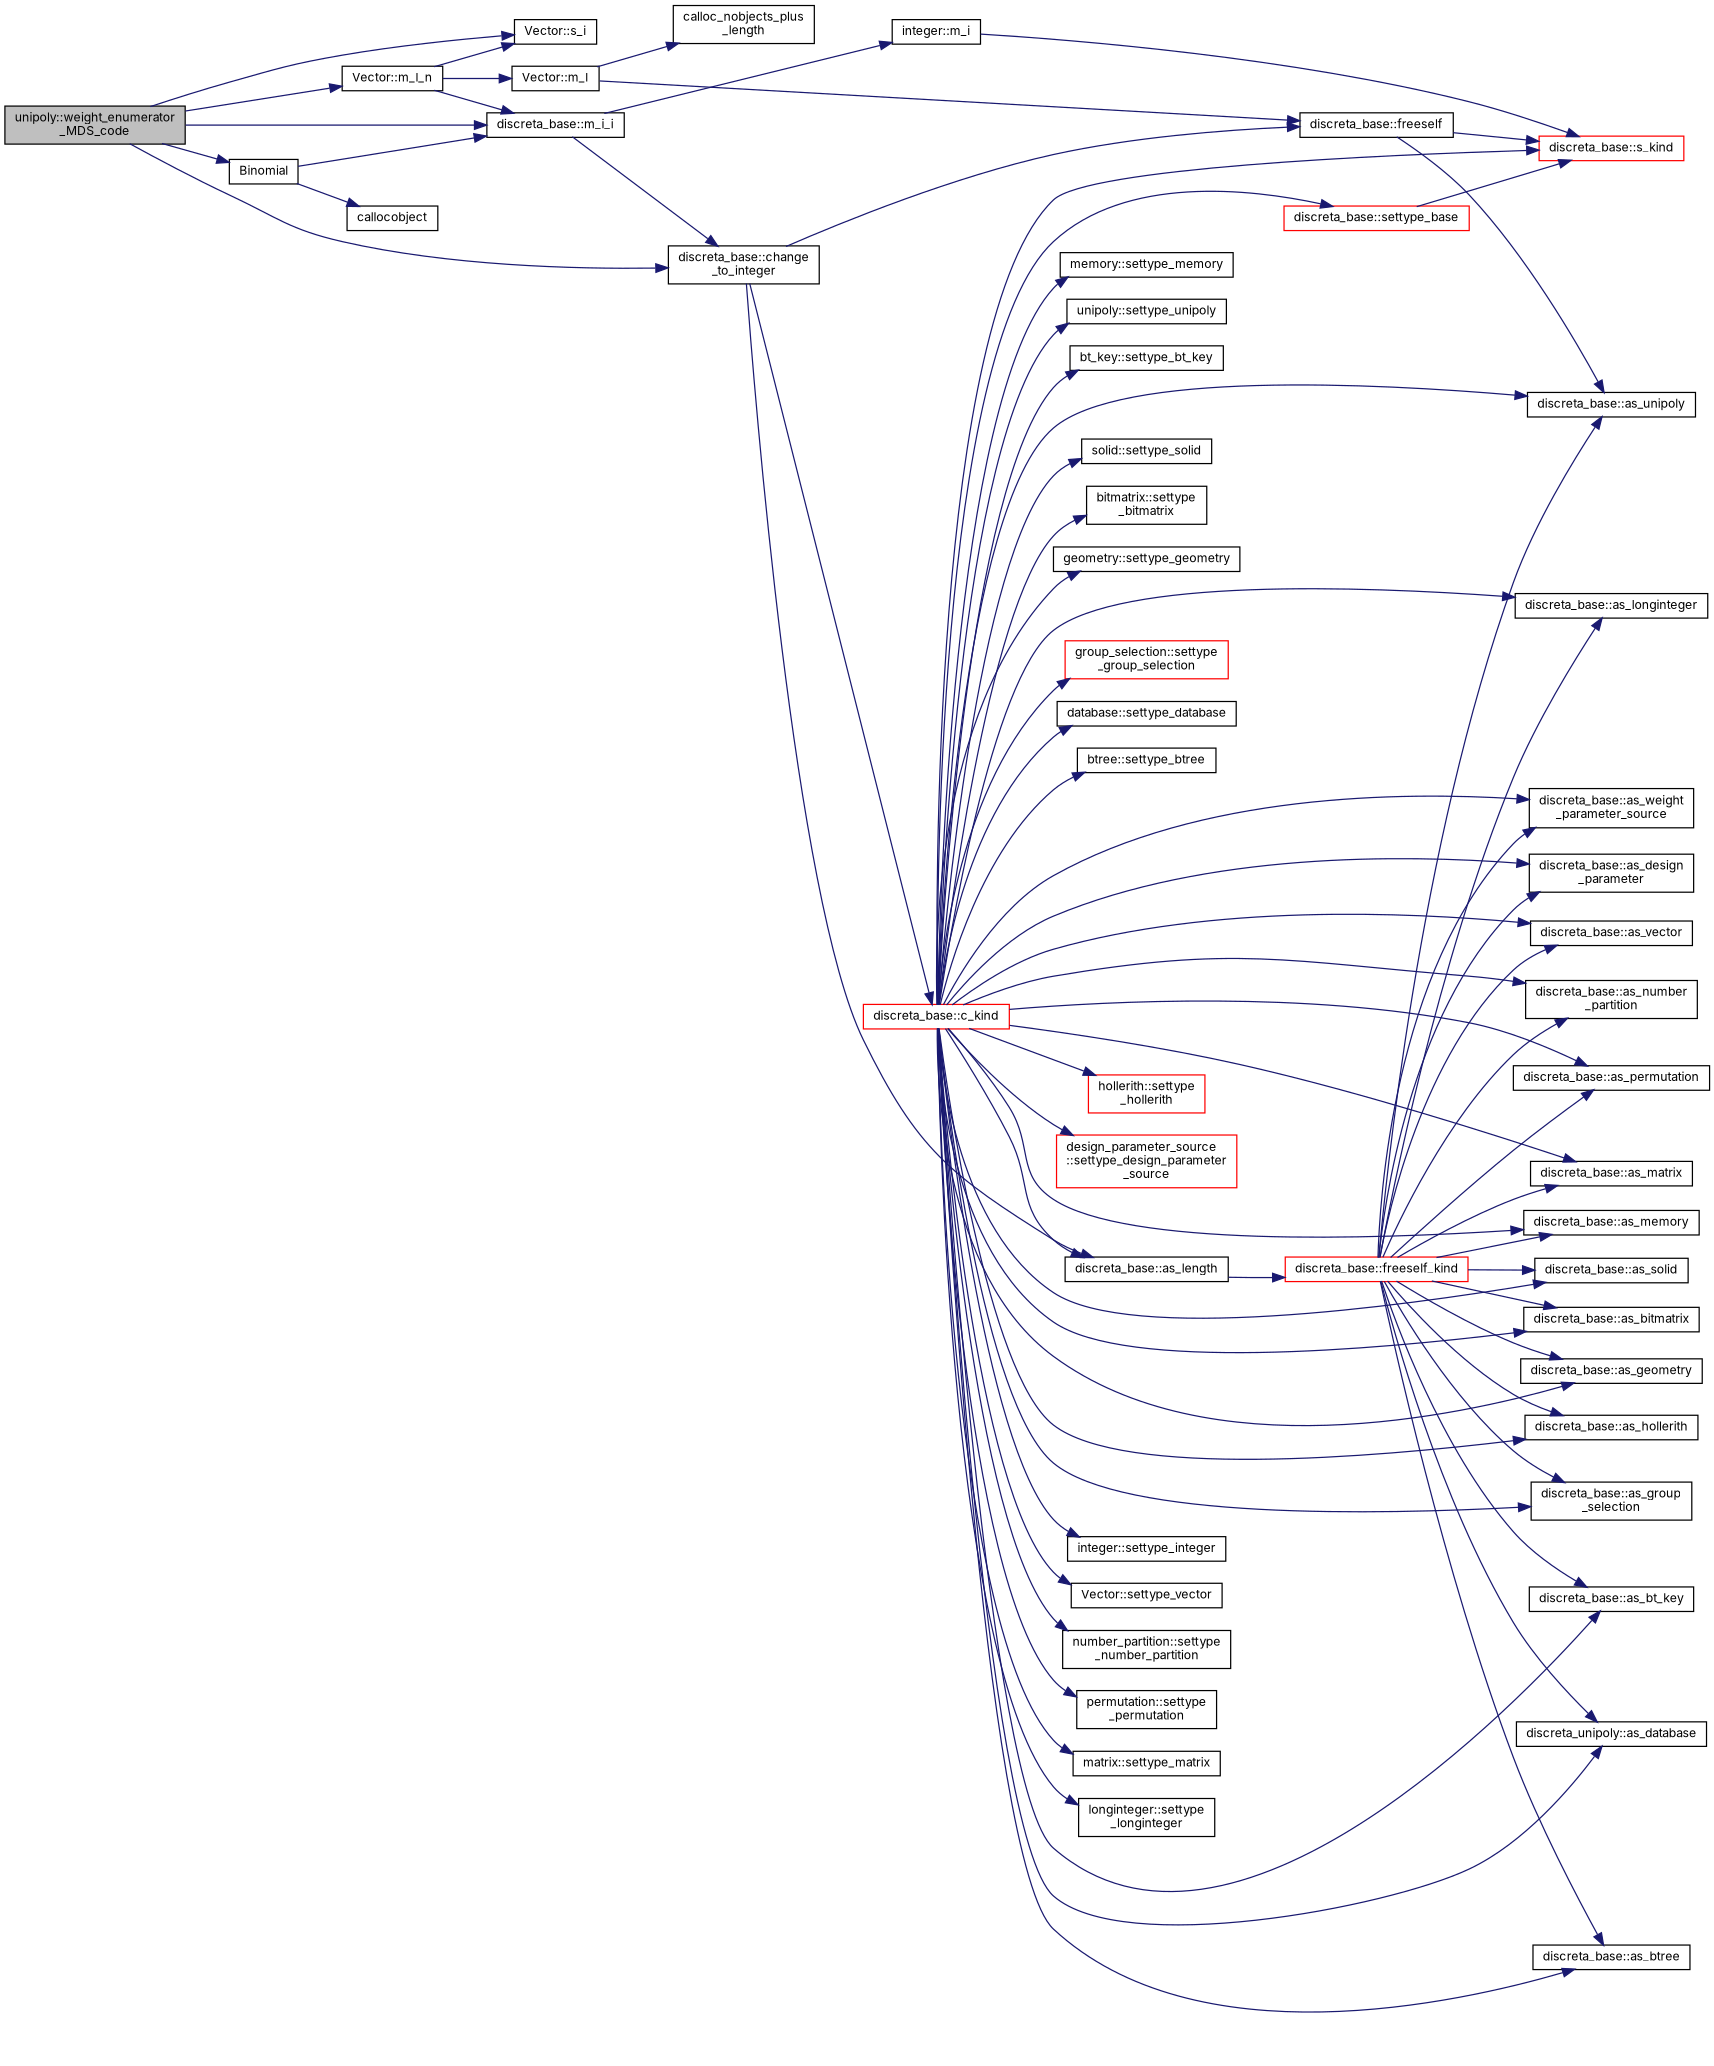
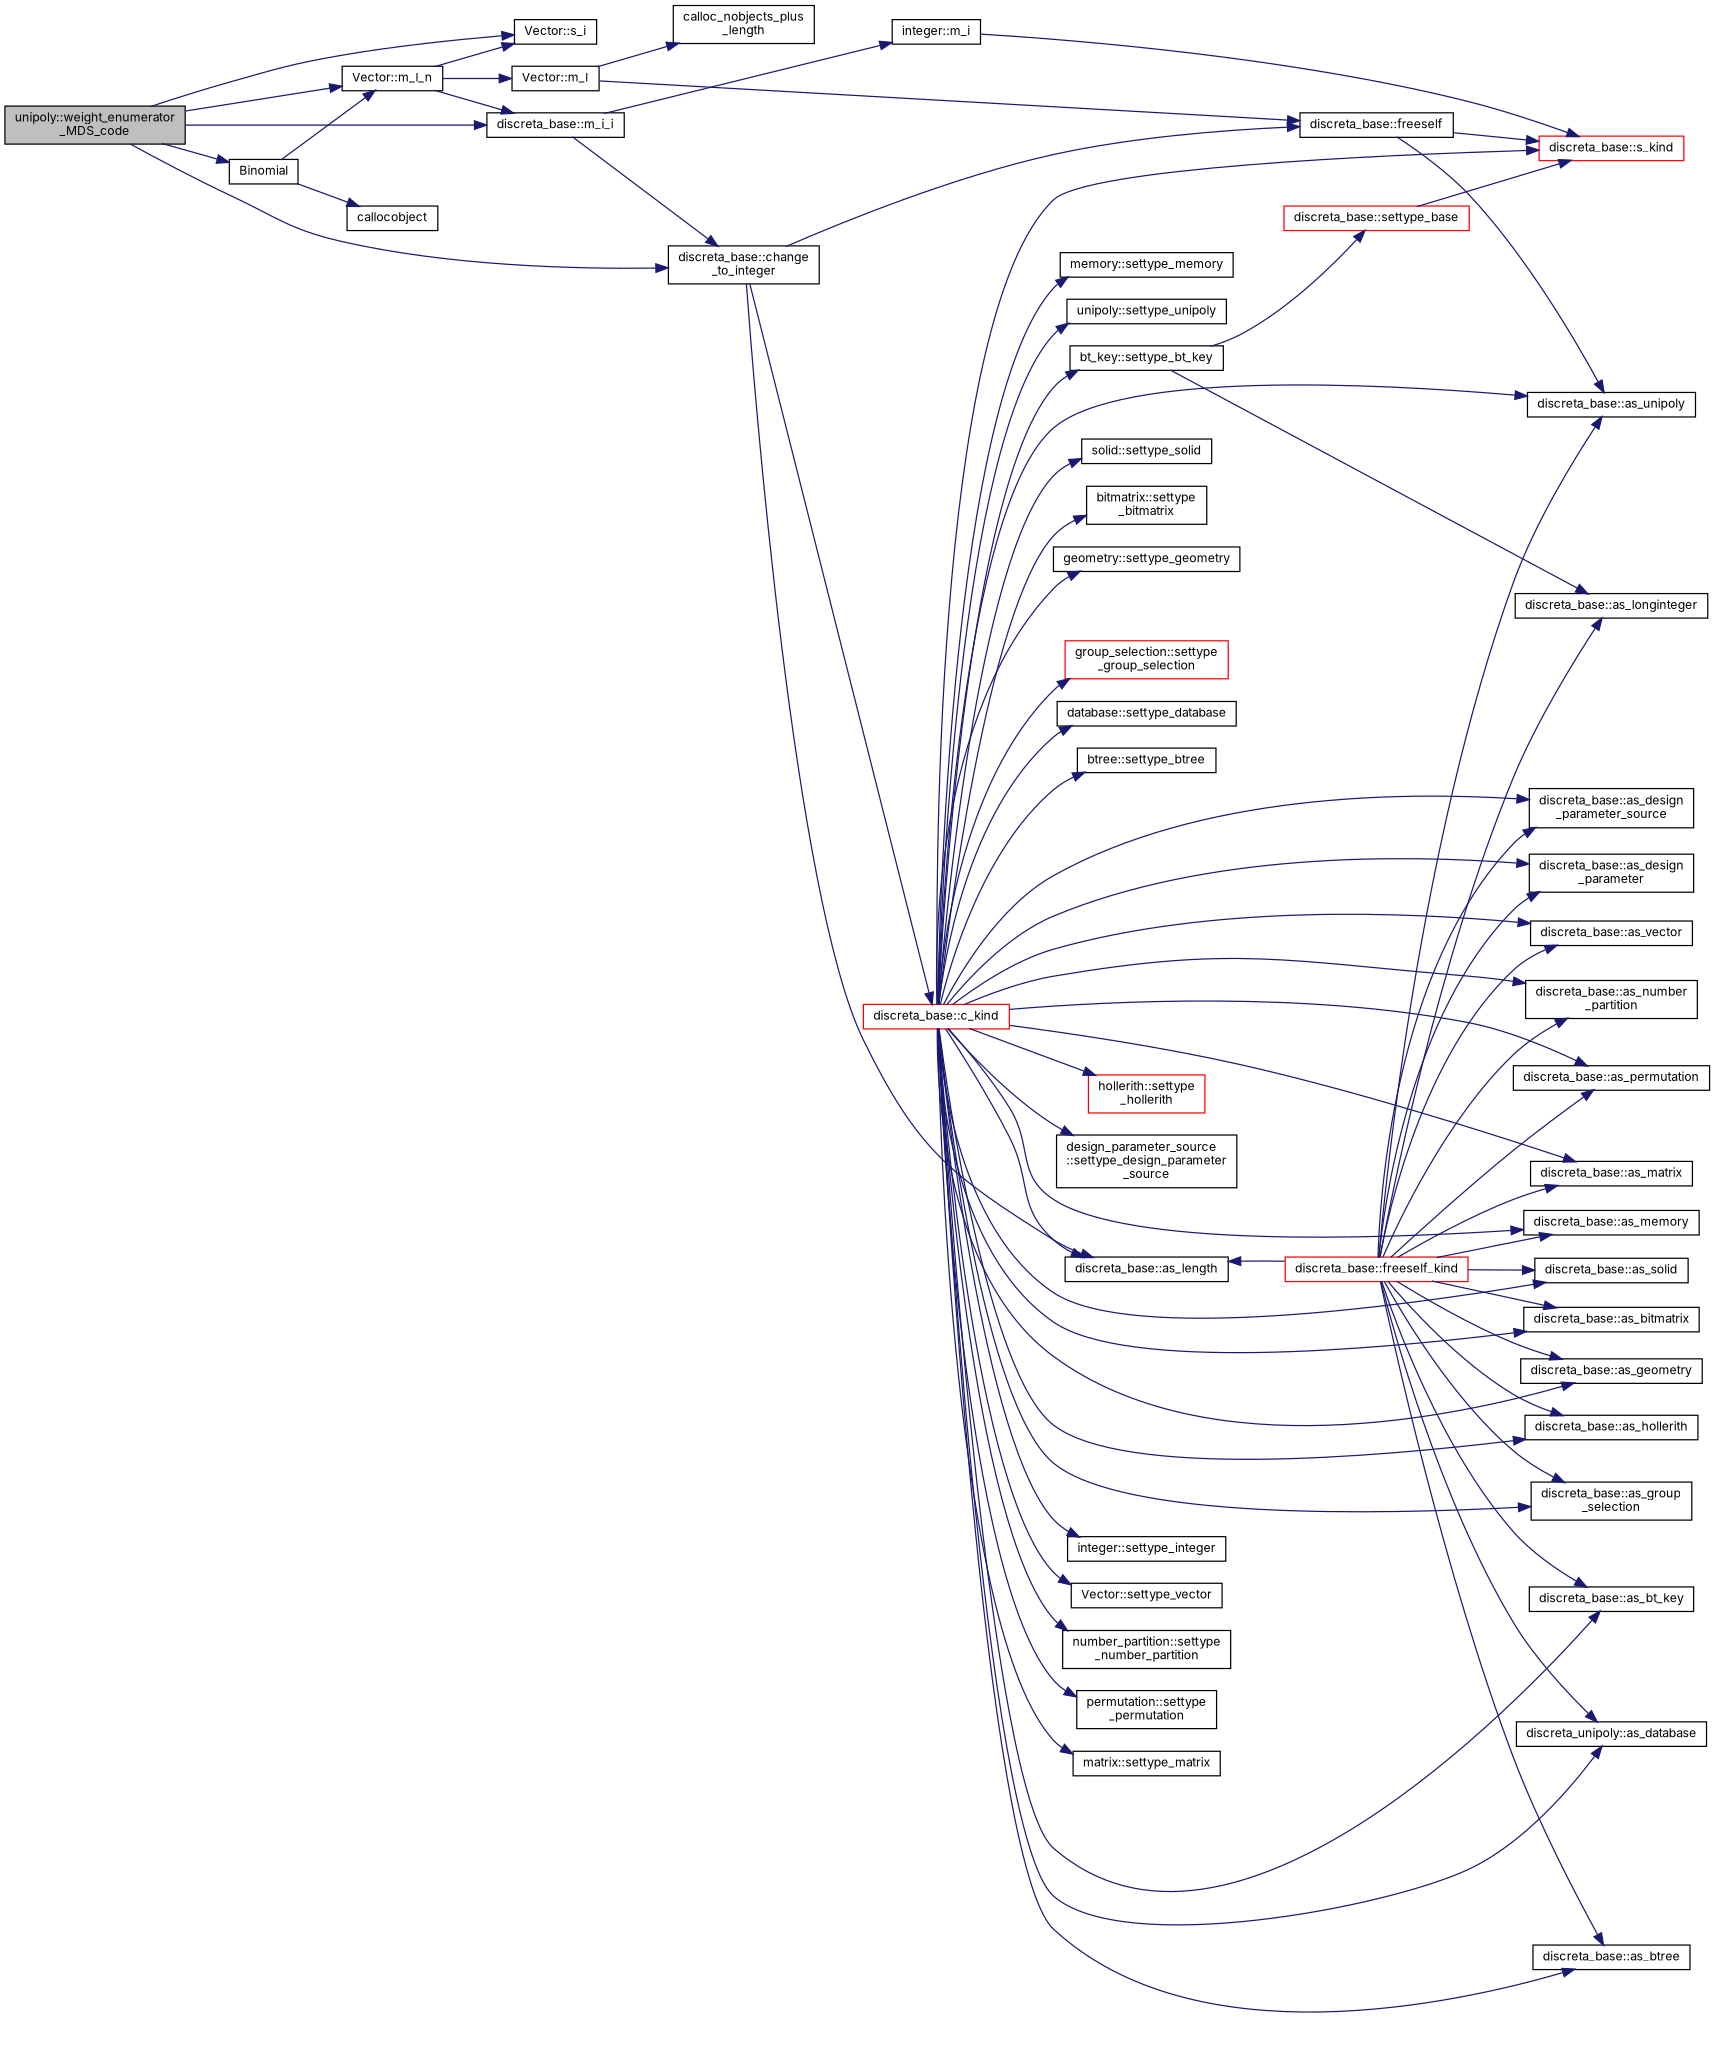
edge "Binomial" -> "discreta_base::m_i_i": now "Binomial" -> "Vector::m_l_n"
edge "discreta_base::c_kind" -> "discreta_base::settype_base": now "bt_key::settype_bt_key" -> "discreta_base::settype_base"
edge "discreta_base::c_kind" -> "discreta_base::as_longinteger": now "bt_key::settype_bt_key" -> "discreta_base::as_longinteger"
node "discreta_base::as_weight _parameter_source": label "discreta_base::as_weight _parameter_source" -> "discreta_base::as_design _parameter_source"
node "design_parameter_source ::settype_design_parameter _source": color red -> black
edge "discreta_base::as_length" -> "discreta_base::freeself_kind": reversed
node "longinteger::settype _longinteger": removed
